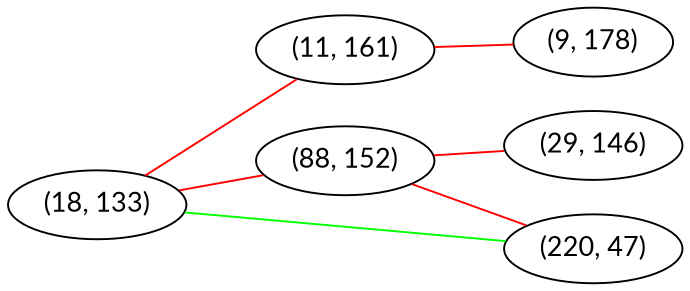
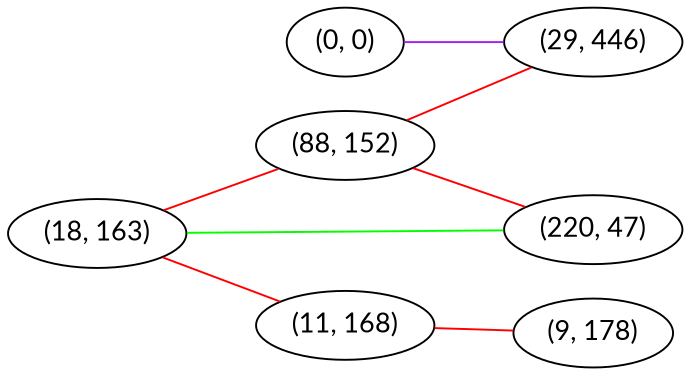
node "(0, 0)": added
node "(11, 161)": label "(11, 161)" -> "(11, 168)"
node "(29, 146)": label "(29, 146)" -> "(29, 446)"
node "(18, 133)": label "(18, 133)" -> "(18, 163)"
